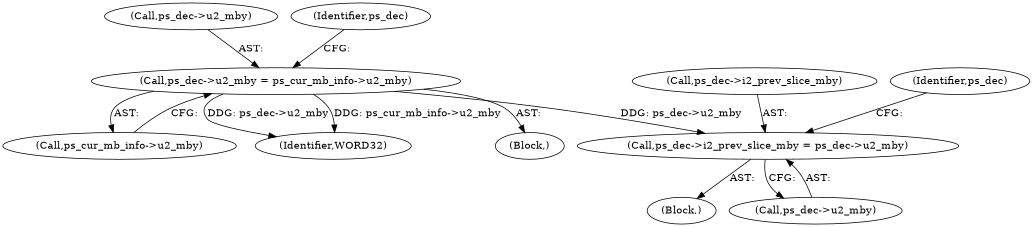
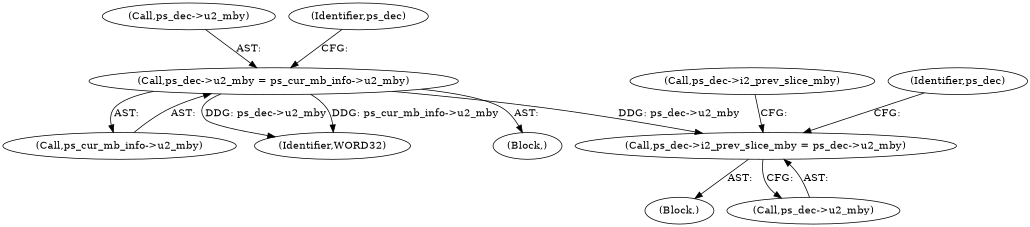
edge "(Call,ps_cur_mb_info->u2_mby)" -> "(Call,ps_dec->u2_mby = ps_cur_mb_info->u2_mby)": label "CFG: " -> "AST: "
edge "(Call,ps_dec->i2_prev_slice_mby)" -> "(Call,ps_dec->i2_prev_slice_mby = ps_dec->u2_mby)": label "AST: " -> "CFG: "
